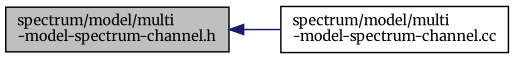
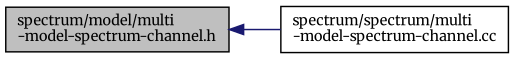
node "spectrum/model/multi -model-spectrum-channel.cc": label "spectrum/model/multi -model-spectrum-channel.cc" -> "spectrum/spectrum/multi -model-spectrum-channel.cc"
